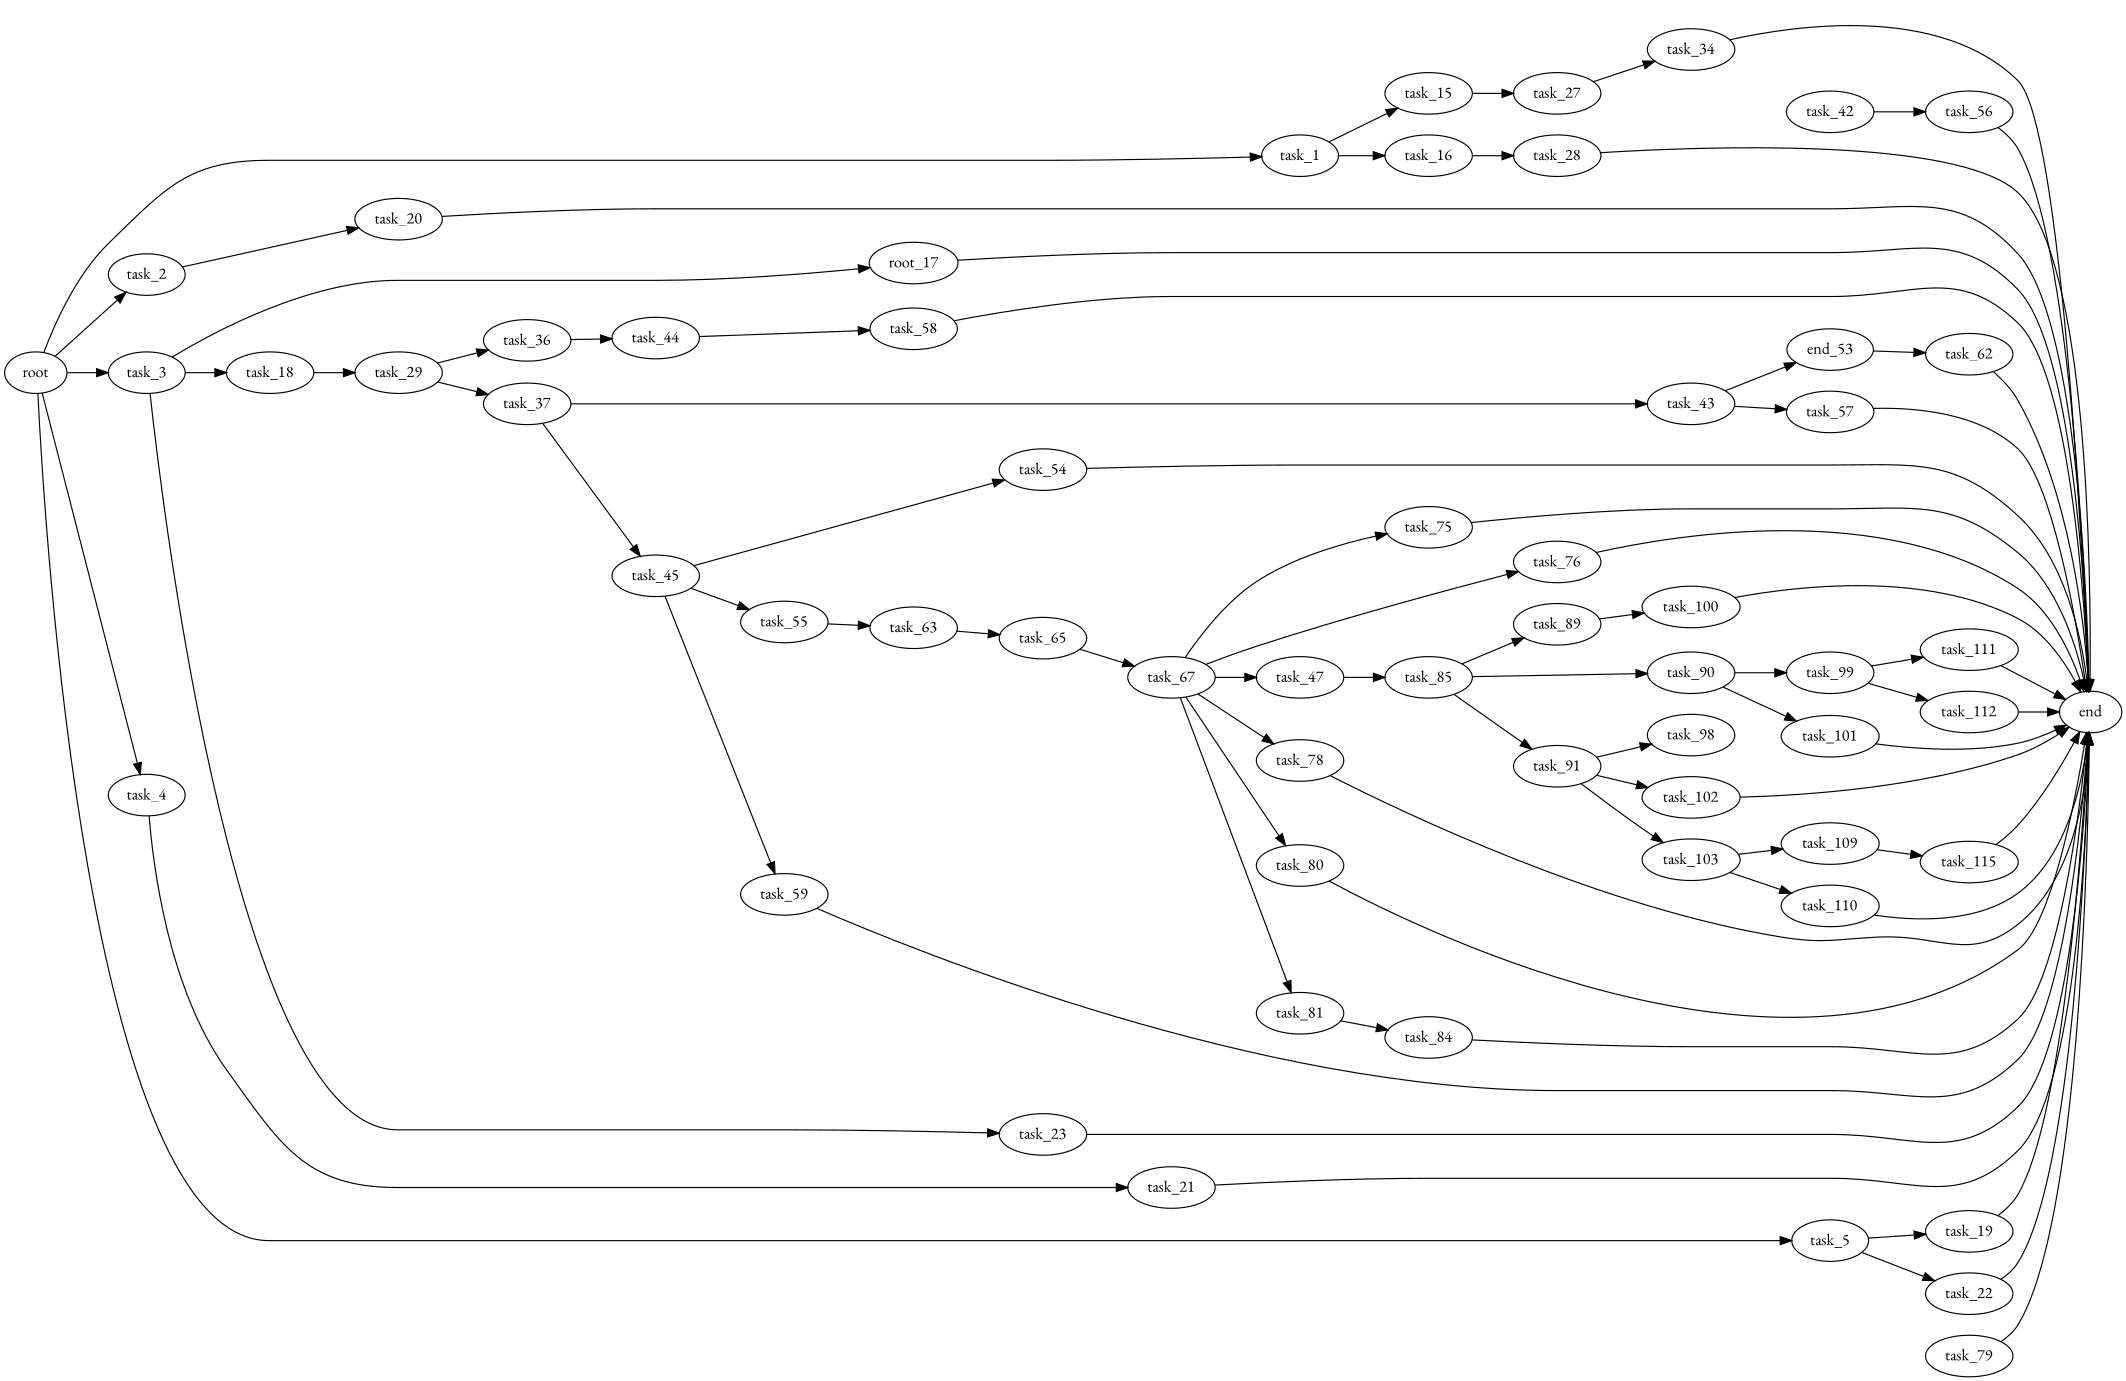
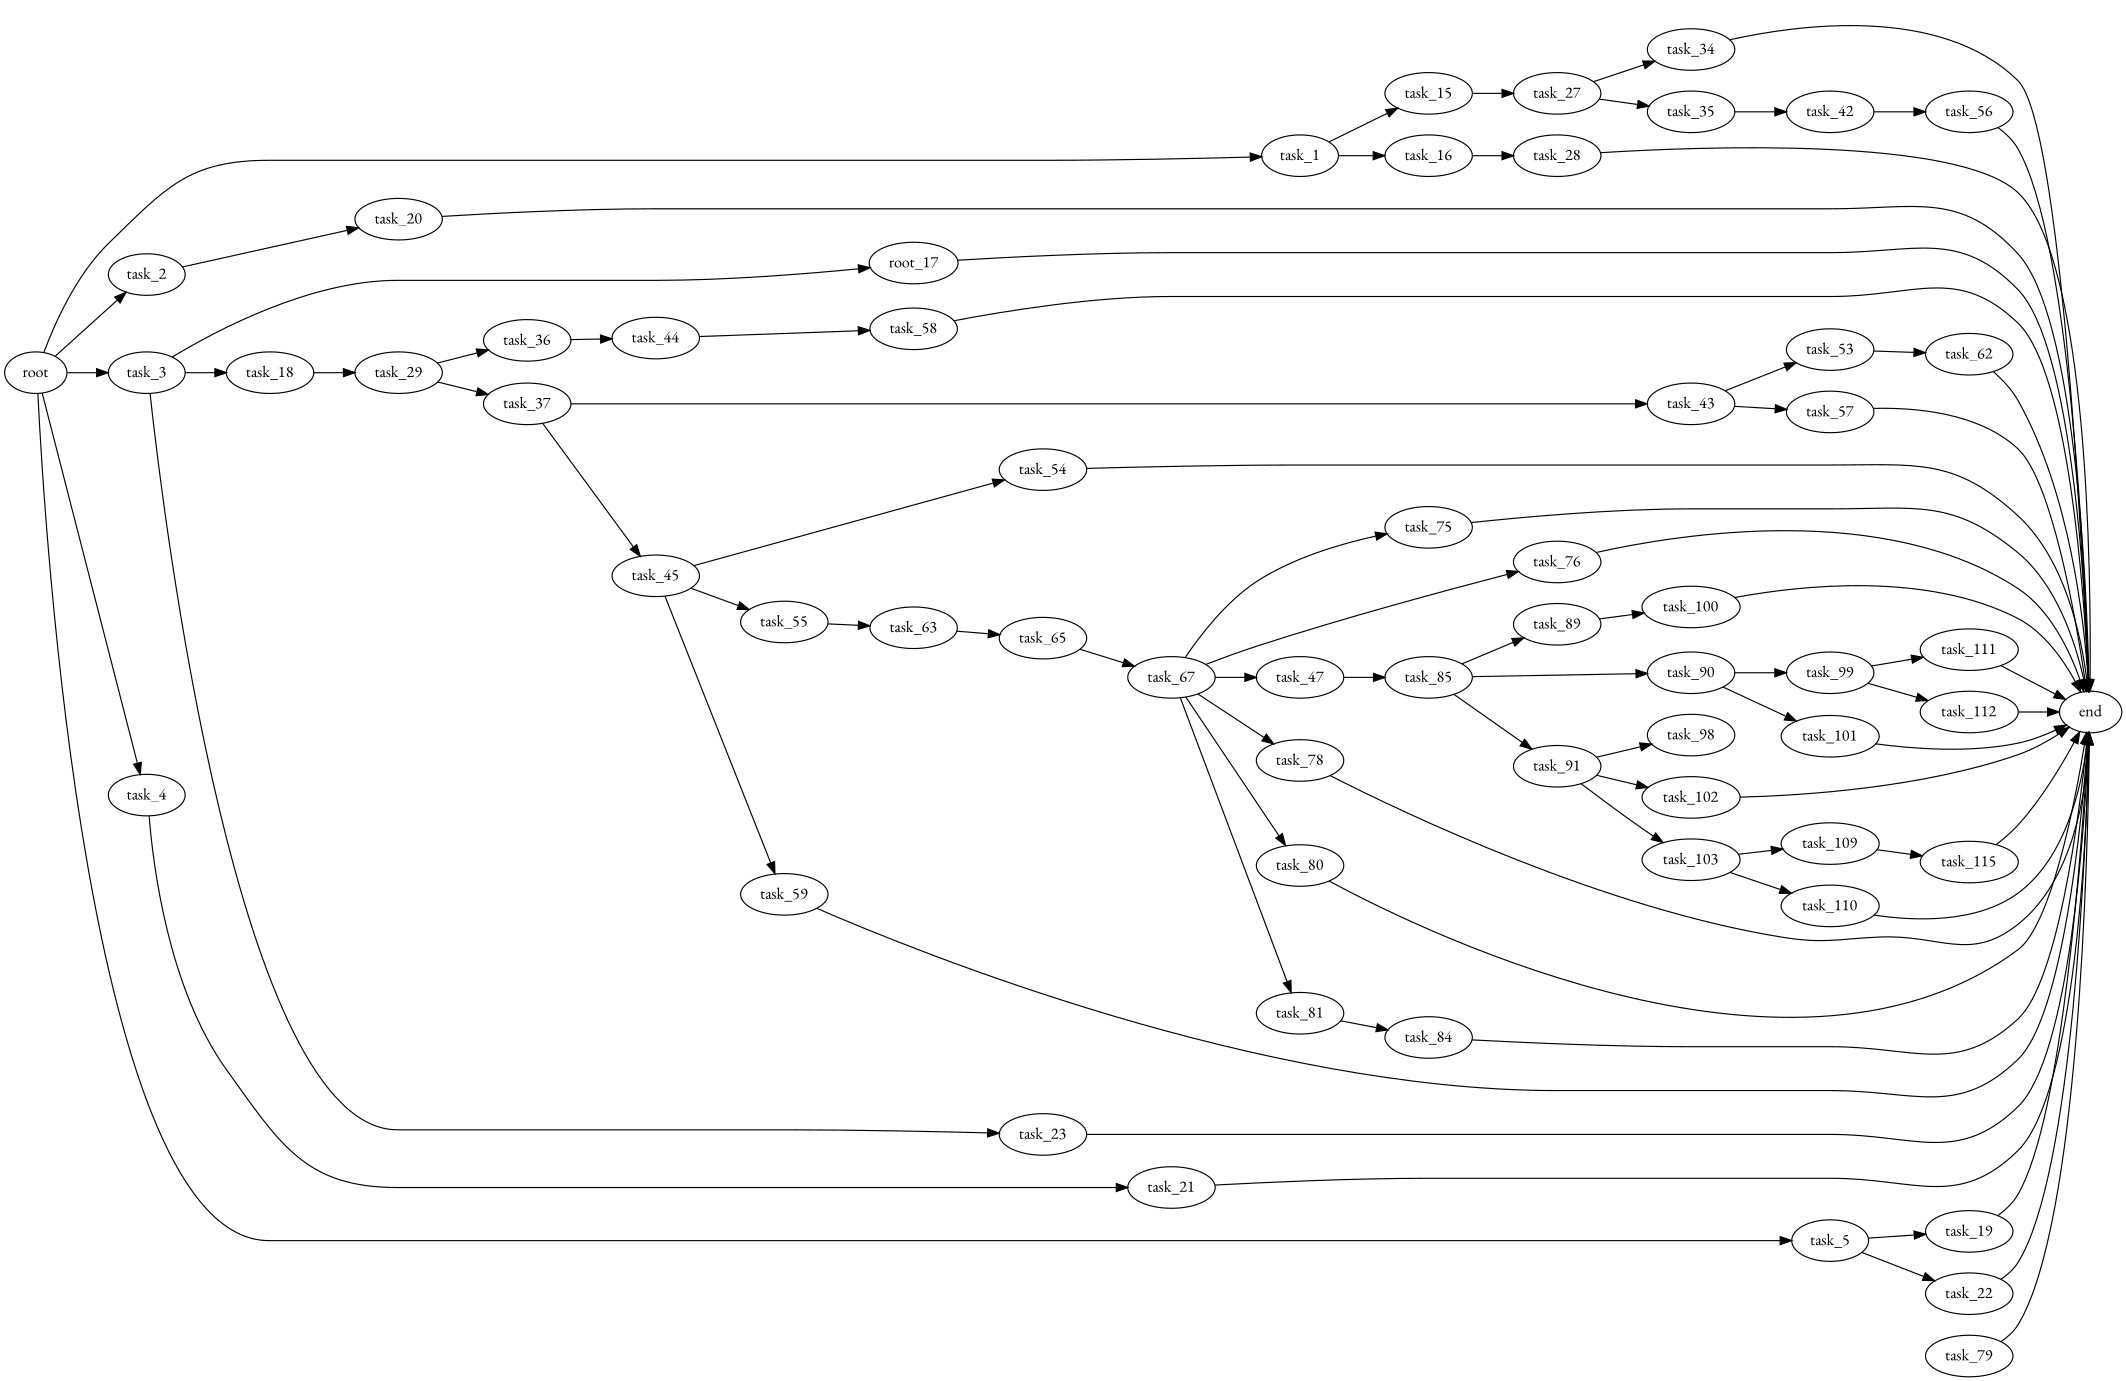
node "task_35": added
node "end_53": label "end_53" -> "task_53"
